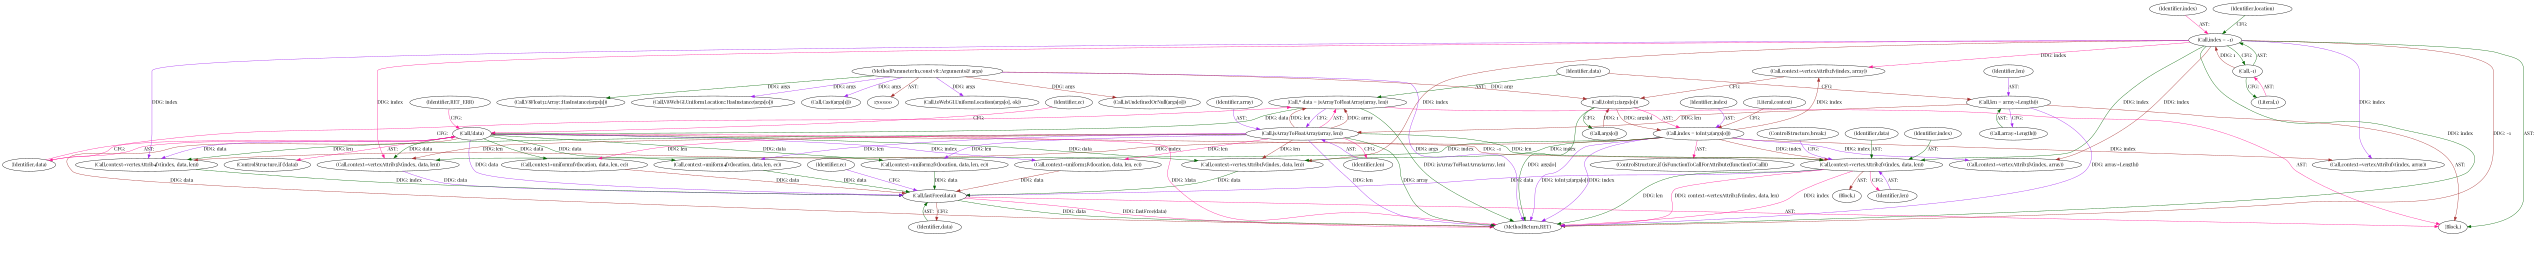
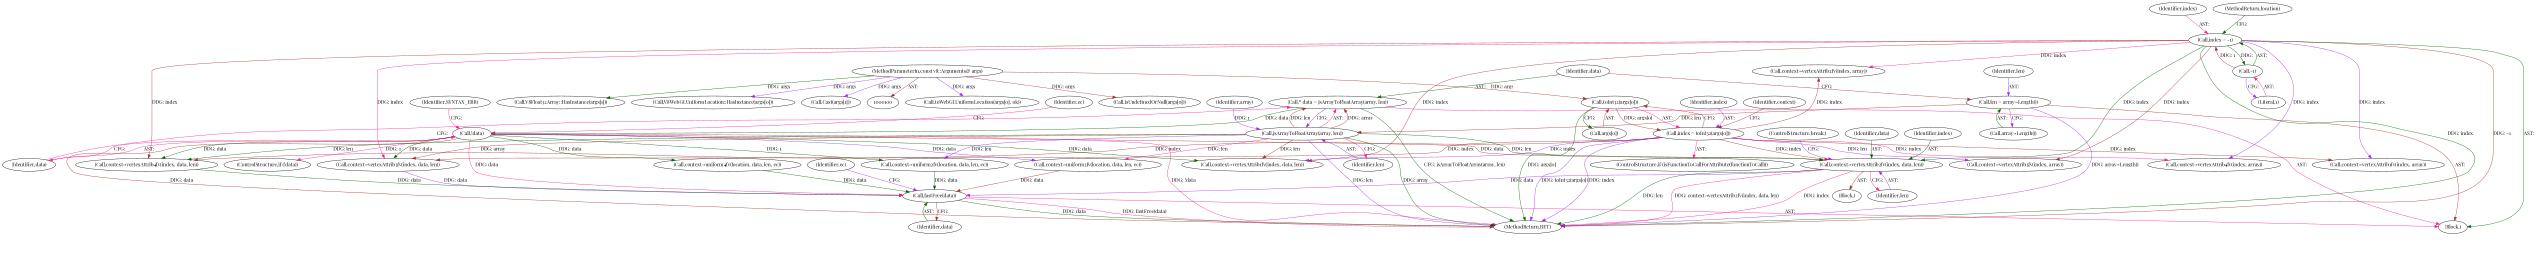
node "(Identifier,location)": label "(Identifier,location)" -> "(MethodReturn,location)"
edge "(Call,index = -1)" -> "(Call,context->vertexAttrib4fv(index, data, len))": color purple -> brown
edge "(Call,index = -1)" -> "(Call,-1)": label "CFG: " -> "DDG: "
edge "(Call,context->vertexAttrib2fv(index, array))" -> "(Call,toInt32(args[0]))": now "(Call,index = toInt32(args[0]))" -> "(Call,toInt32(args[0]))"
edge "(MethodParameterIn,const v8::Arguments& args)" -> "(MethodReturn,RET)": removed, label "DDG: args"
edge "(Call,-1)" -> "(Literal,1)": color darkgreen -> purple
node "(Identifier,RET_ERR)": label "(Identifier,RET_ERR)" -> "(Identifier,SYNTAX_ERR)"
node "1700100": label "1700100" -> "1000100"
node "(Literal,context)": label "(Literal,context)" -> "(Identifier,context)"
edge "(Identifier,array)" -> "(Call,jsArrayToFloatArray(array, len))": label "AST: " -> "DDG: 1"
edge "(Call,args[0])" -> "(Call,toInt32(args[0]))": label "DDG: 1" -> "AST: "
edge "(Call,jsArrayToFloatArray(array, len))" -> "(Call,context->uniform4fv(location, data, len, ec))": removed, label "DDG: len"
edge "(Call,!data)" -> "(Call,context->vertexAttrib4fv(index, data, len))": color purple -> darkgreen
edge "(Call,!data)" -> "(ControlStructure,if (!data))": label "AST: " -> "DDG: 1"
edge "(Call,jsArrayToFloatArray(array, len))" -> "(Call,context->vertexAttrib3fv(index, data, len))": label "DDG: len" -> "DDG: array"
edge "(Call,!data)" -> "(Call,context->uniform2fv(location, data, len, ec))": label "DDG: data" -> "DDG: 1"
edge "(Call,!data)" -> "(Call,context->uniform3fv(location, data, len, ec))": label "DDG: index" -> "DDG: data"
edge "(Call,!data)" -> "(Call,context->vertexAttrib2fv(index, data, len))": label "DDG: -1" -> "DDG: data"
edge "(Call,index = toInt32(args[0]))" -> "(Call,context->vertexAttrib3fv(index, array))": label "DDG: index" -> "DDG: len"
edge "(Call,index = toInt32(args[0]))" -> "(Call,context->vertexAttrib1fv(index, data, len))": color darkgreen -> purple
edge "(Call,index = toInt32(args[0]))" -> "(Call,context->vertexAttrib3fv(index, data, len))": color darkgreen -> brown
node "(Call,context->uniform1fv(location, data, len, ec))": removed
edge "(Call,* data = jsArrayToFloatArray(array, len))" -> "(MethodReturn,RET)": label "DDG: jsArrayToFloatArray(array, len)" -> "CFG: jsArrayToFloatArray(array, len)"
node "(Call,context->vertexAttrib4fv(index, array))": added
edge "(Call,context->vertexAttrib4fv(index, data, len))" -> "(Call,fastFree(data))": label "DDG: index" -> "DDG: data"
edge "(Call,!data)" -> "(Call,fastFree(data))": color purple -> deeppink
edge "(Call,context->vertexAttrib1fv(index, data, len))" -> "(Call,fastFree(data))": removed, label "DDG: data"
